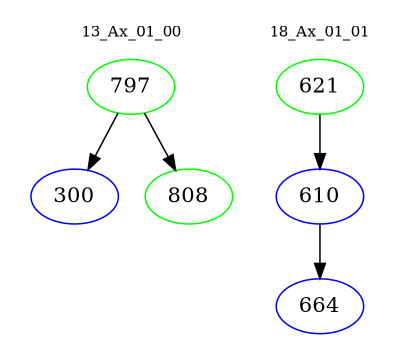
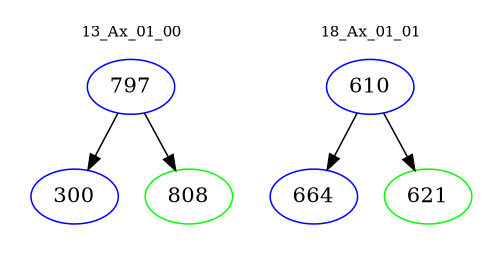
node "797": color green -> blue
edge "621" -> "610": reversed
